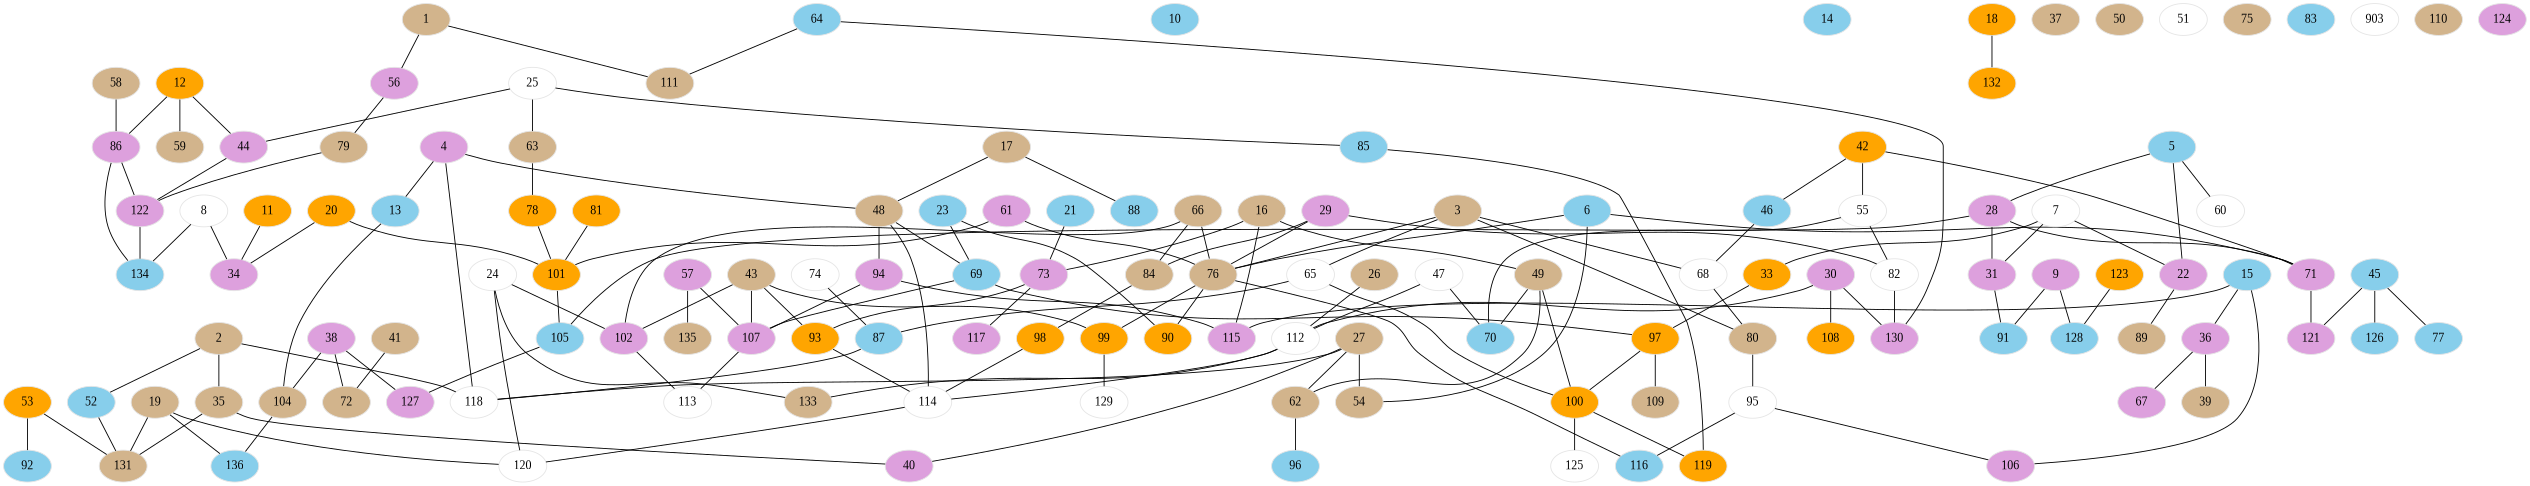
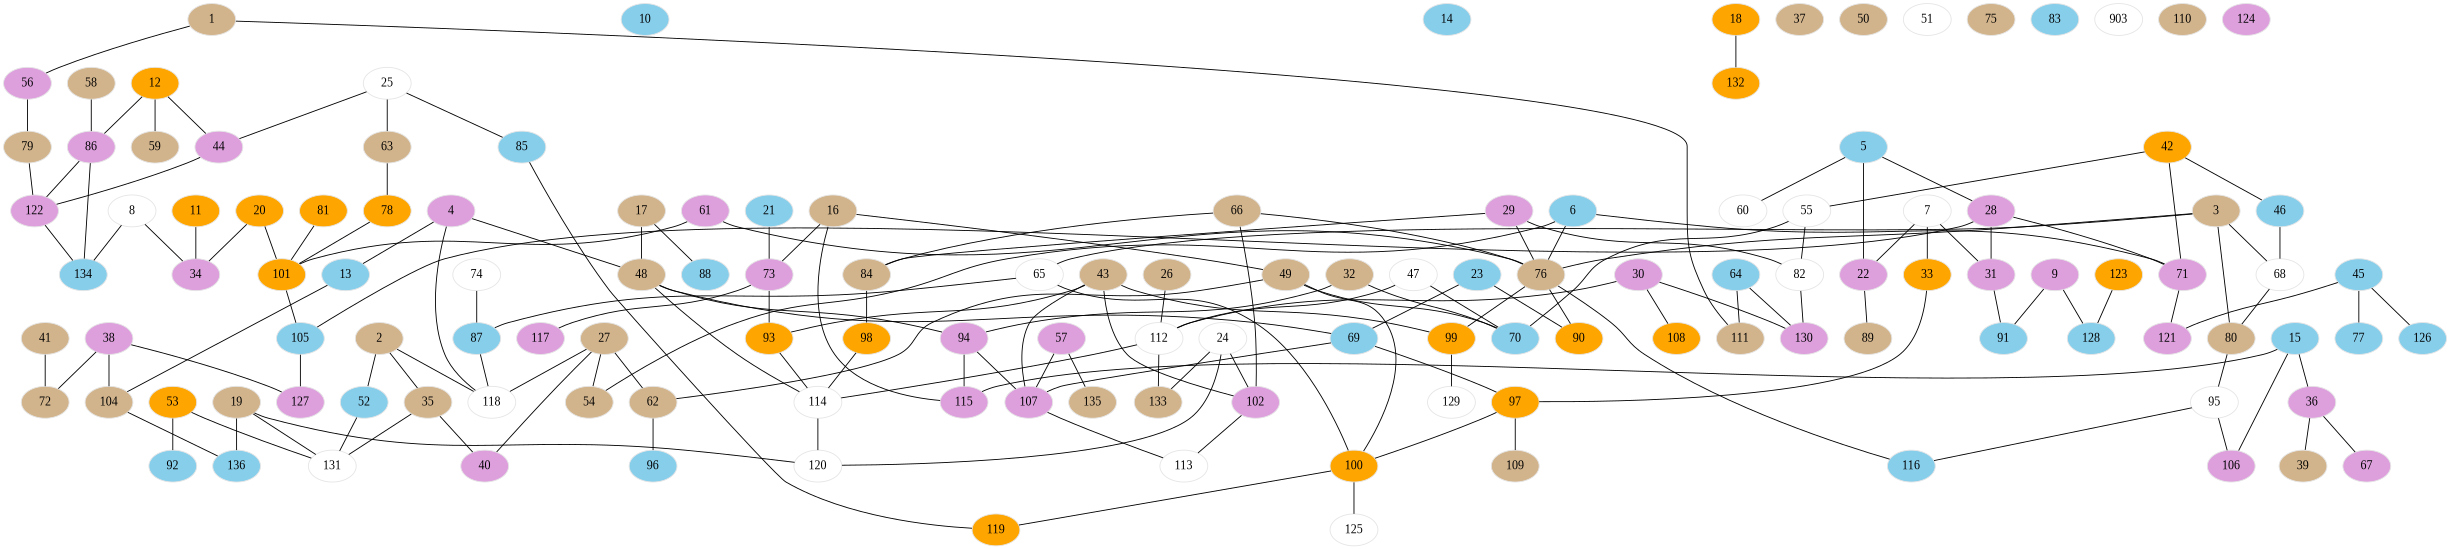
node "32": added
node "131": fillcolor tan -> white
